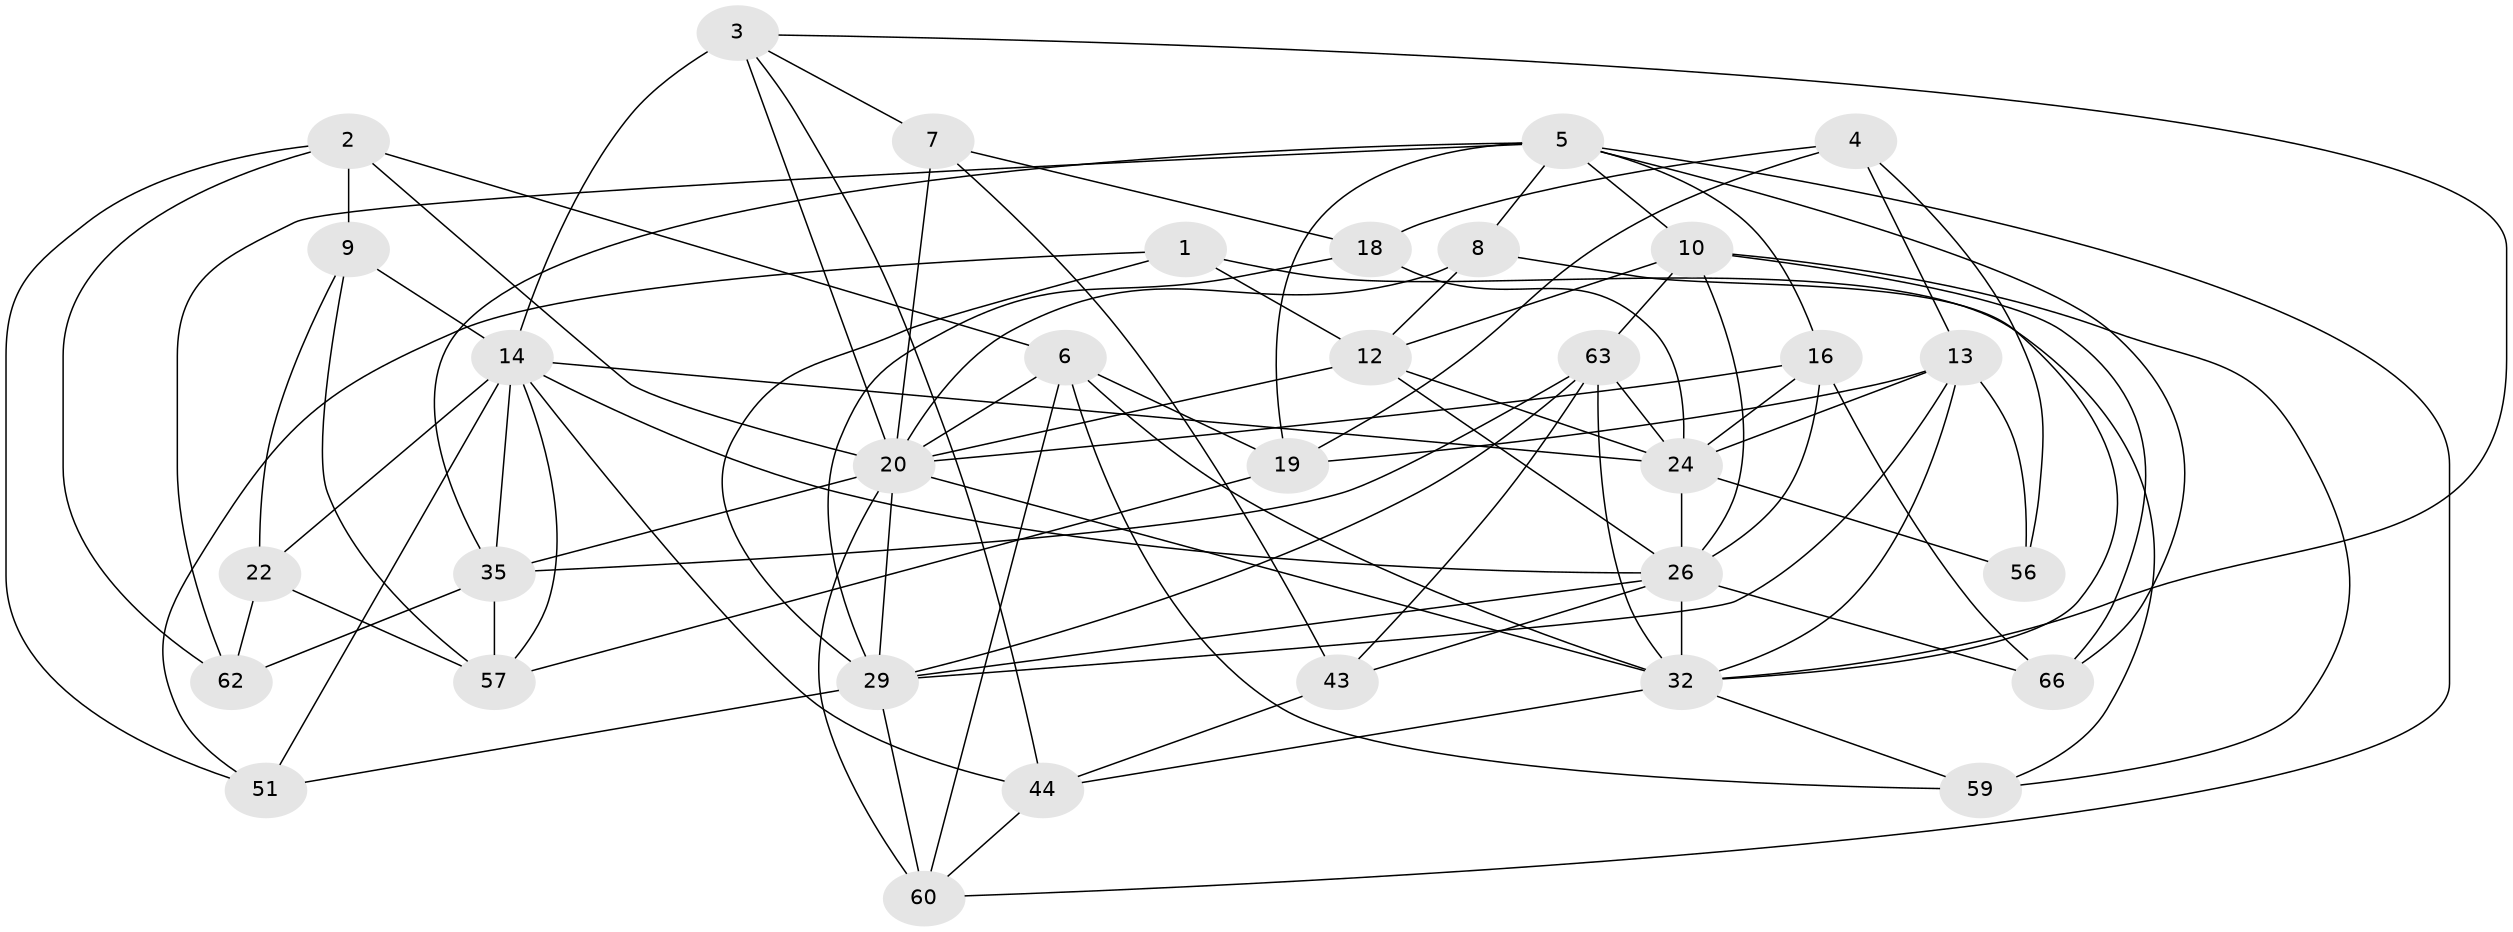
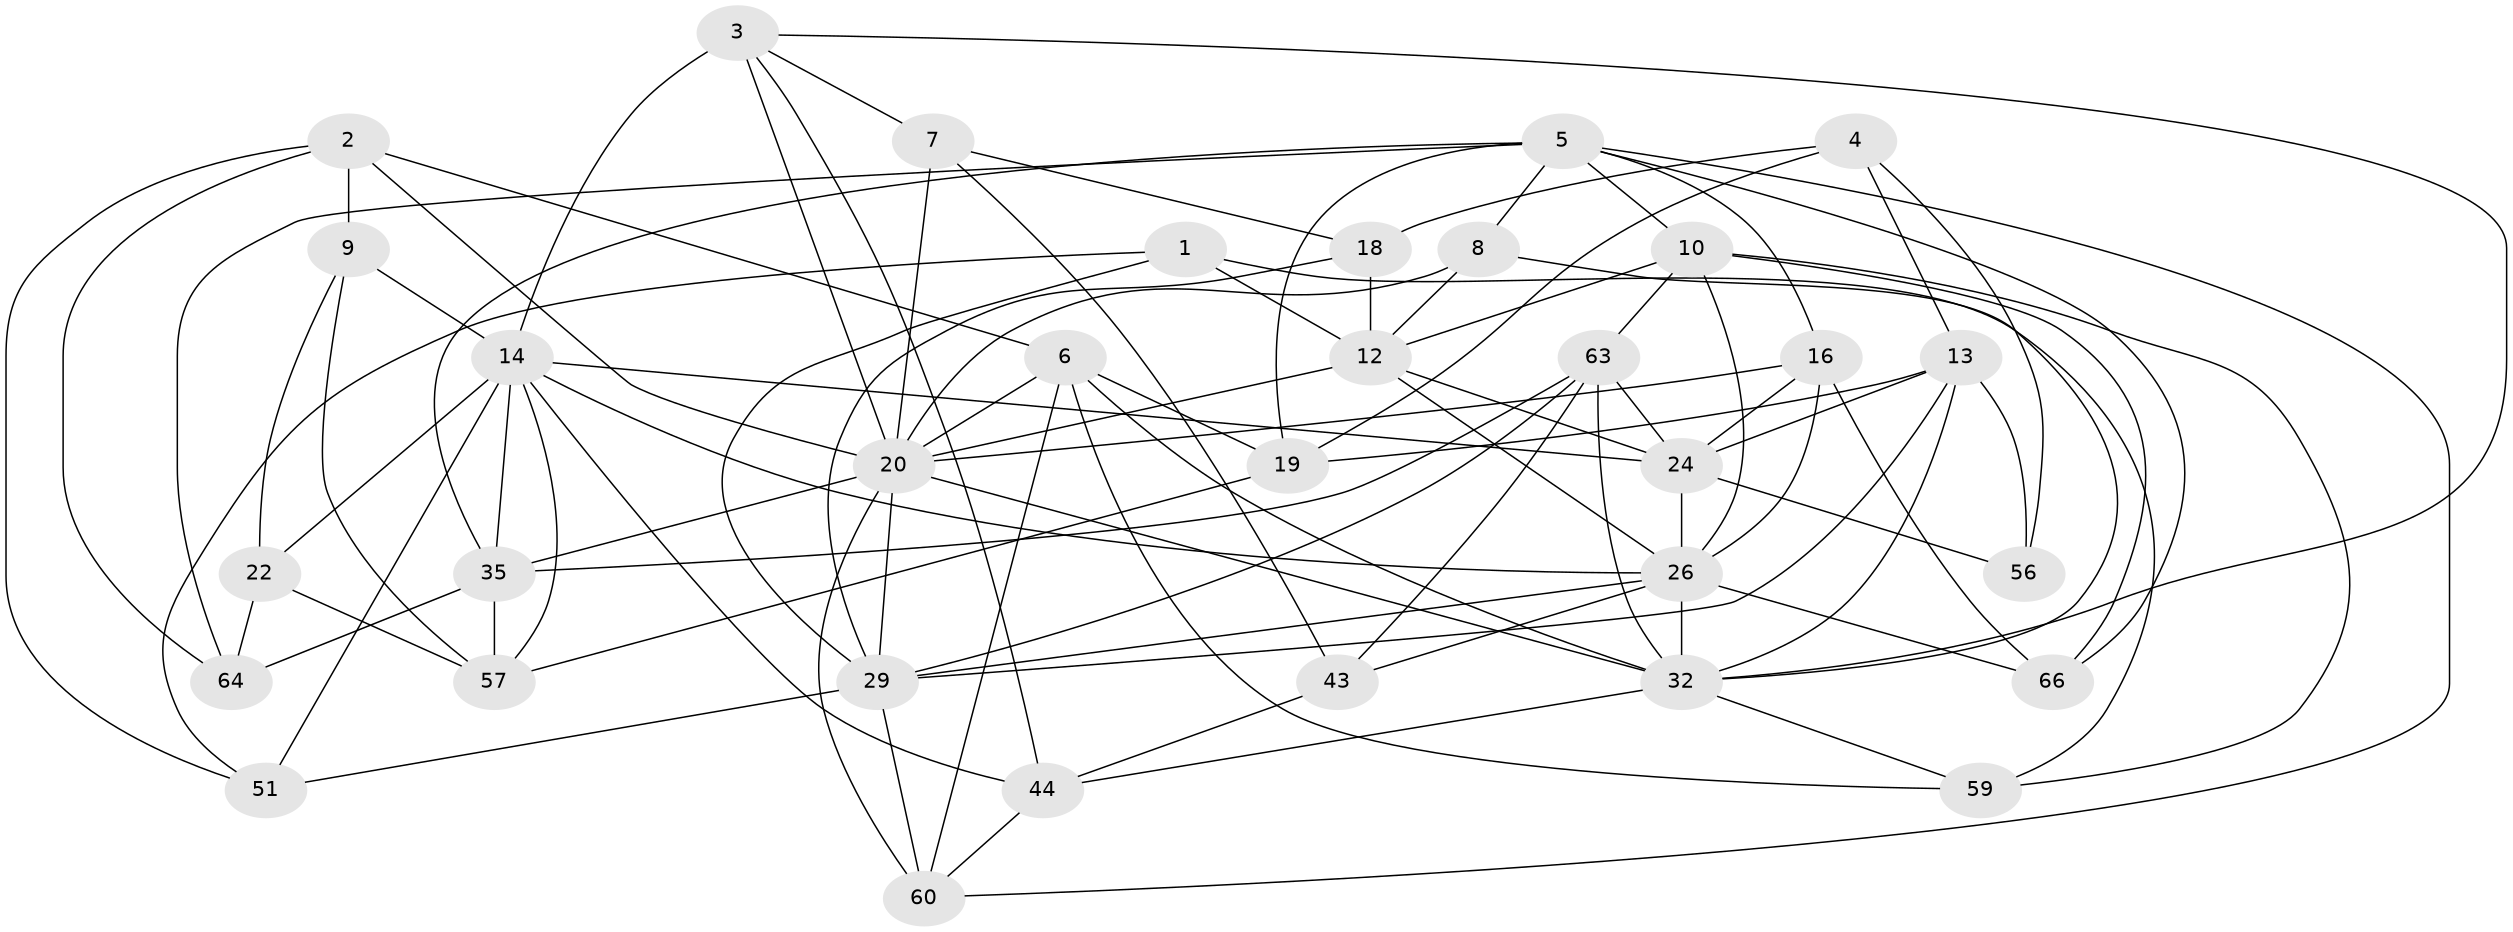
edge "18" -- "24": now "18" -- "12"
node "62": label "62" -> "64"
